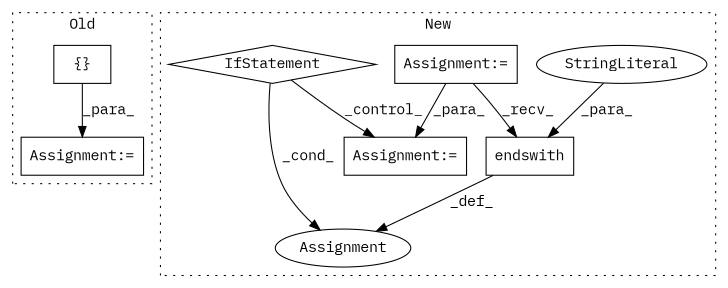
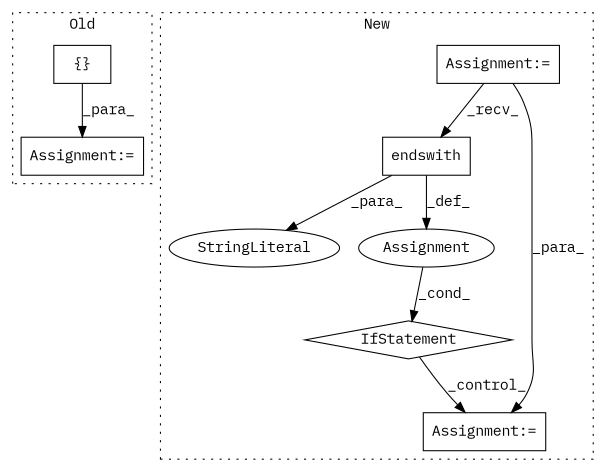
edge "StringLiteral" -> "endswith": reversed
edge "IfStatement" -> "Assignment": reversed
